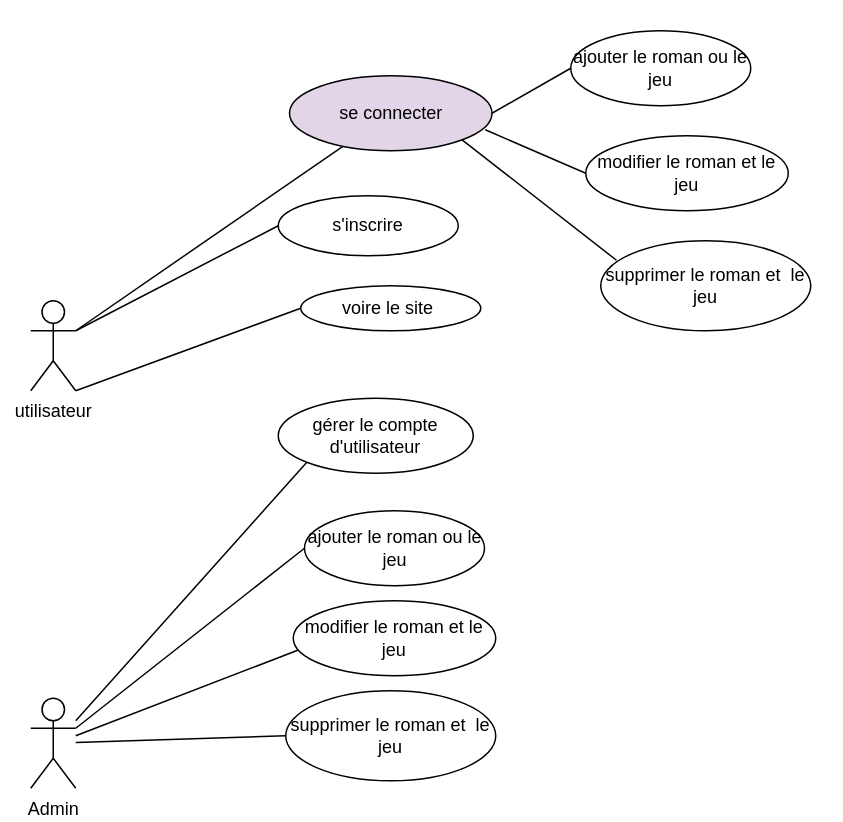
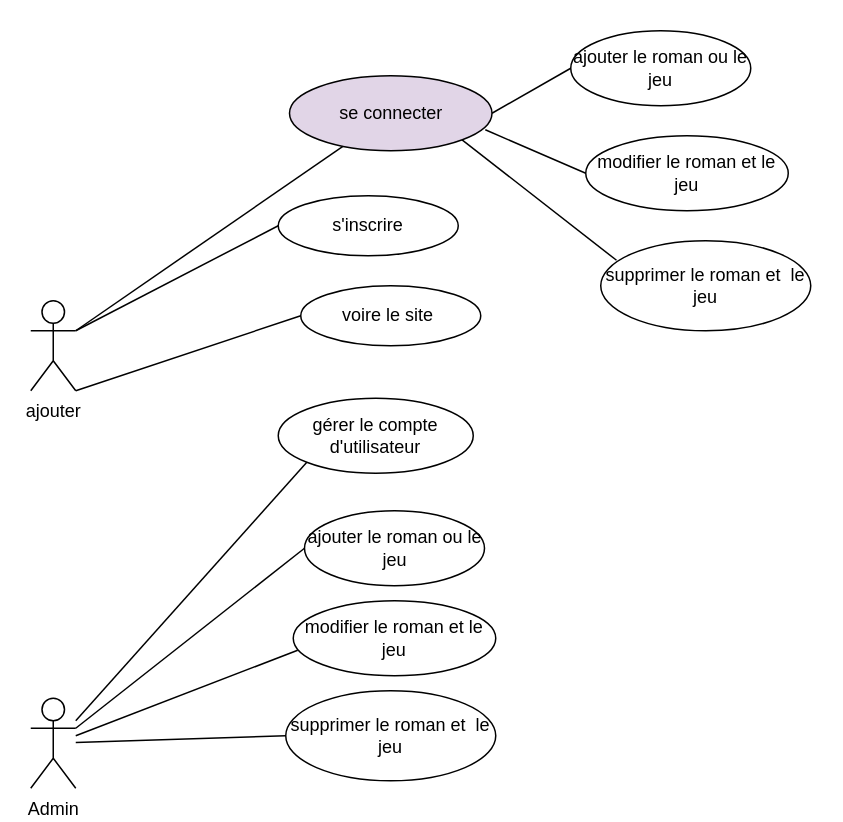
node "voire le site": size 180x45 -> 180x60
node "utilisateur": label "utilisateur" -> "ajouter"
